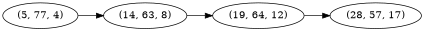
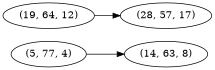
edge "(14, 63, 8)" -> "(19, 64, 12)": removed
